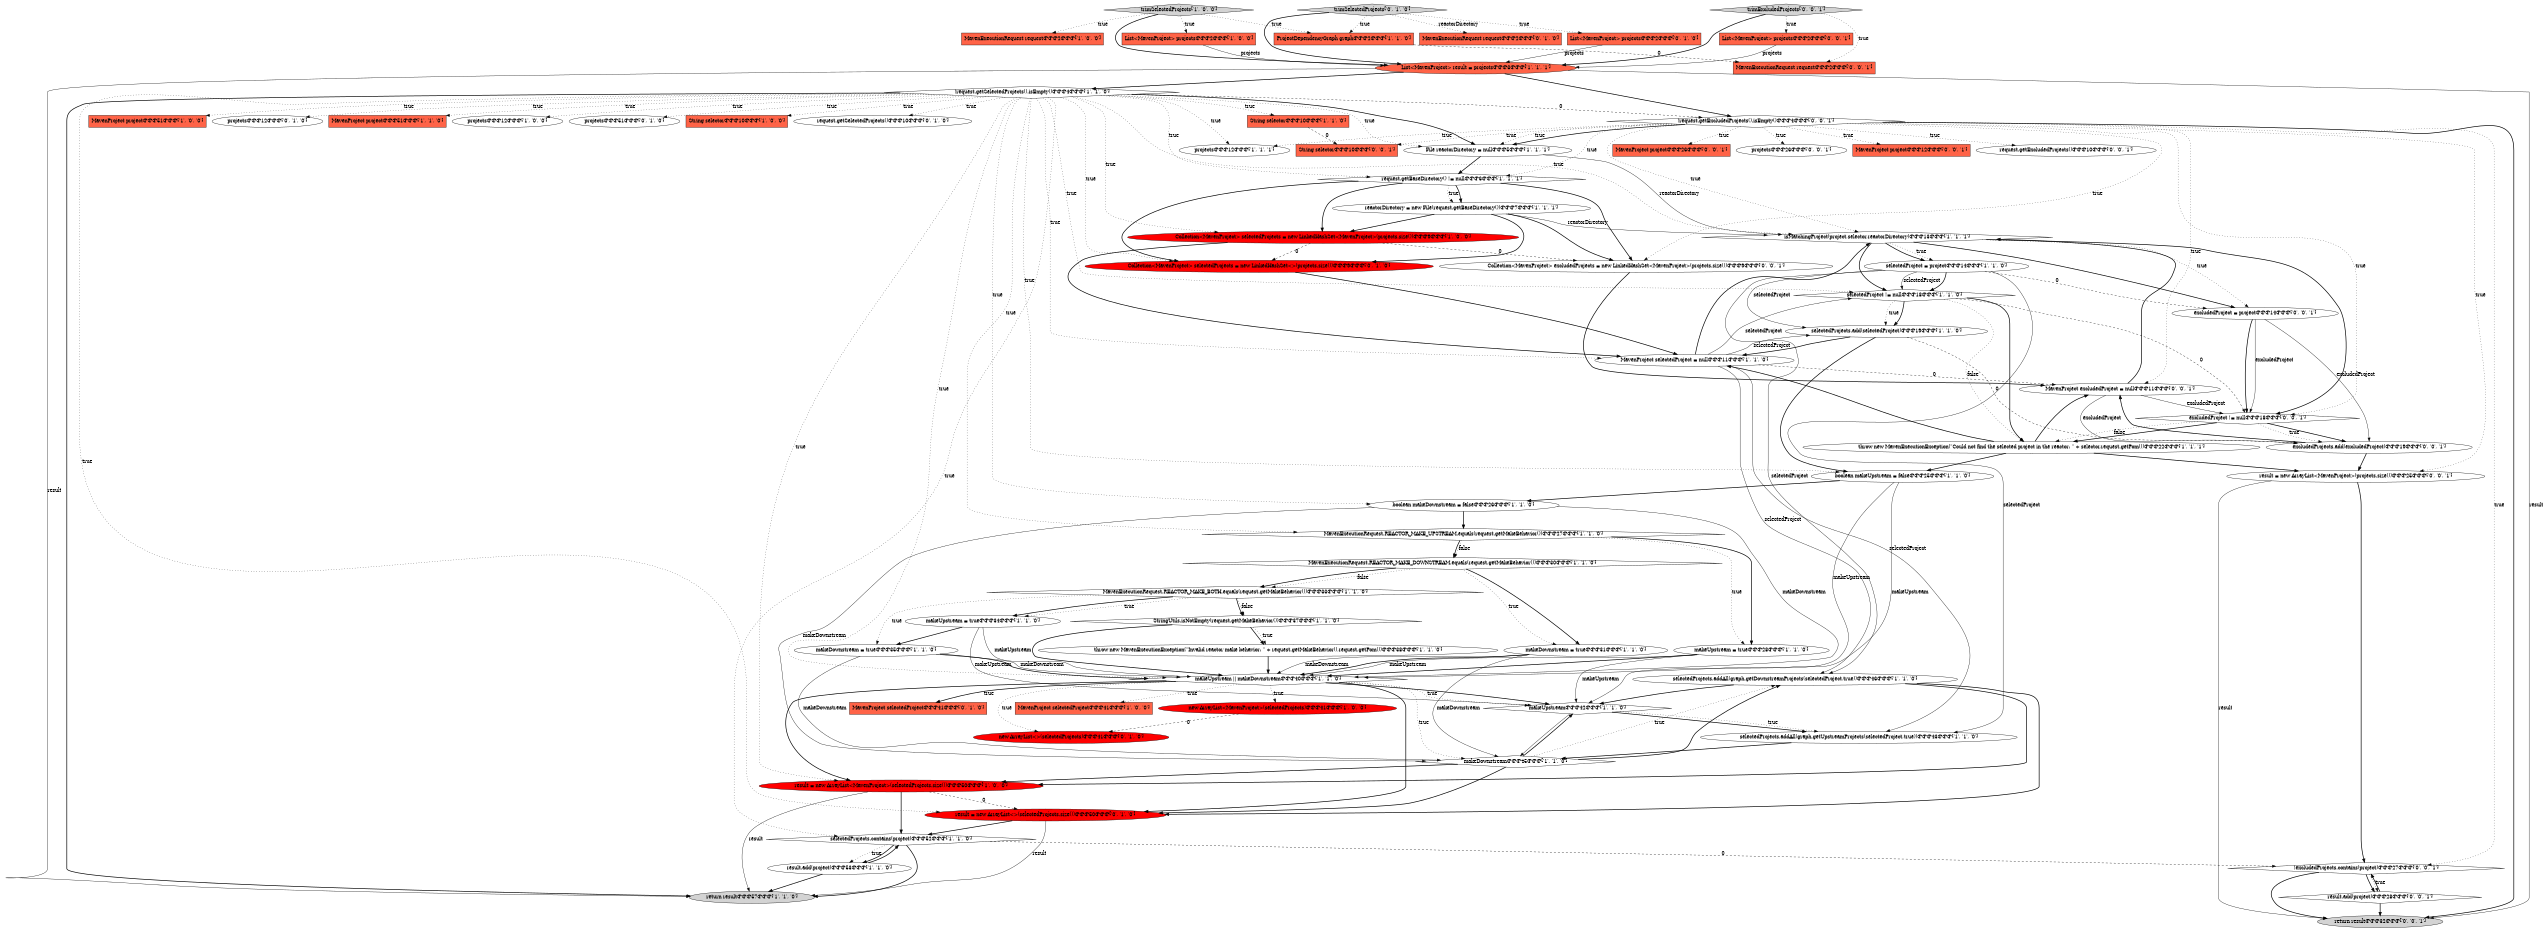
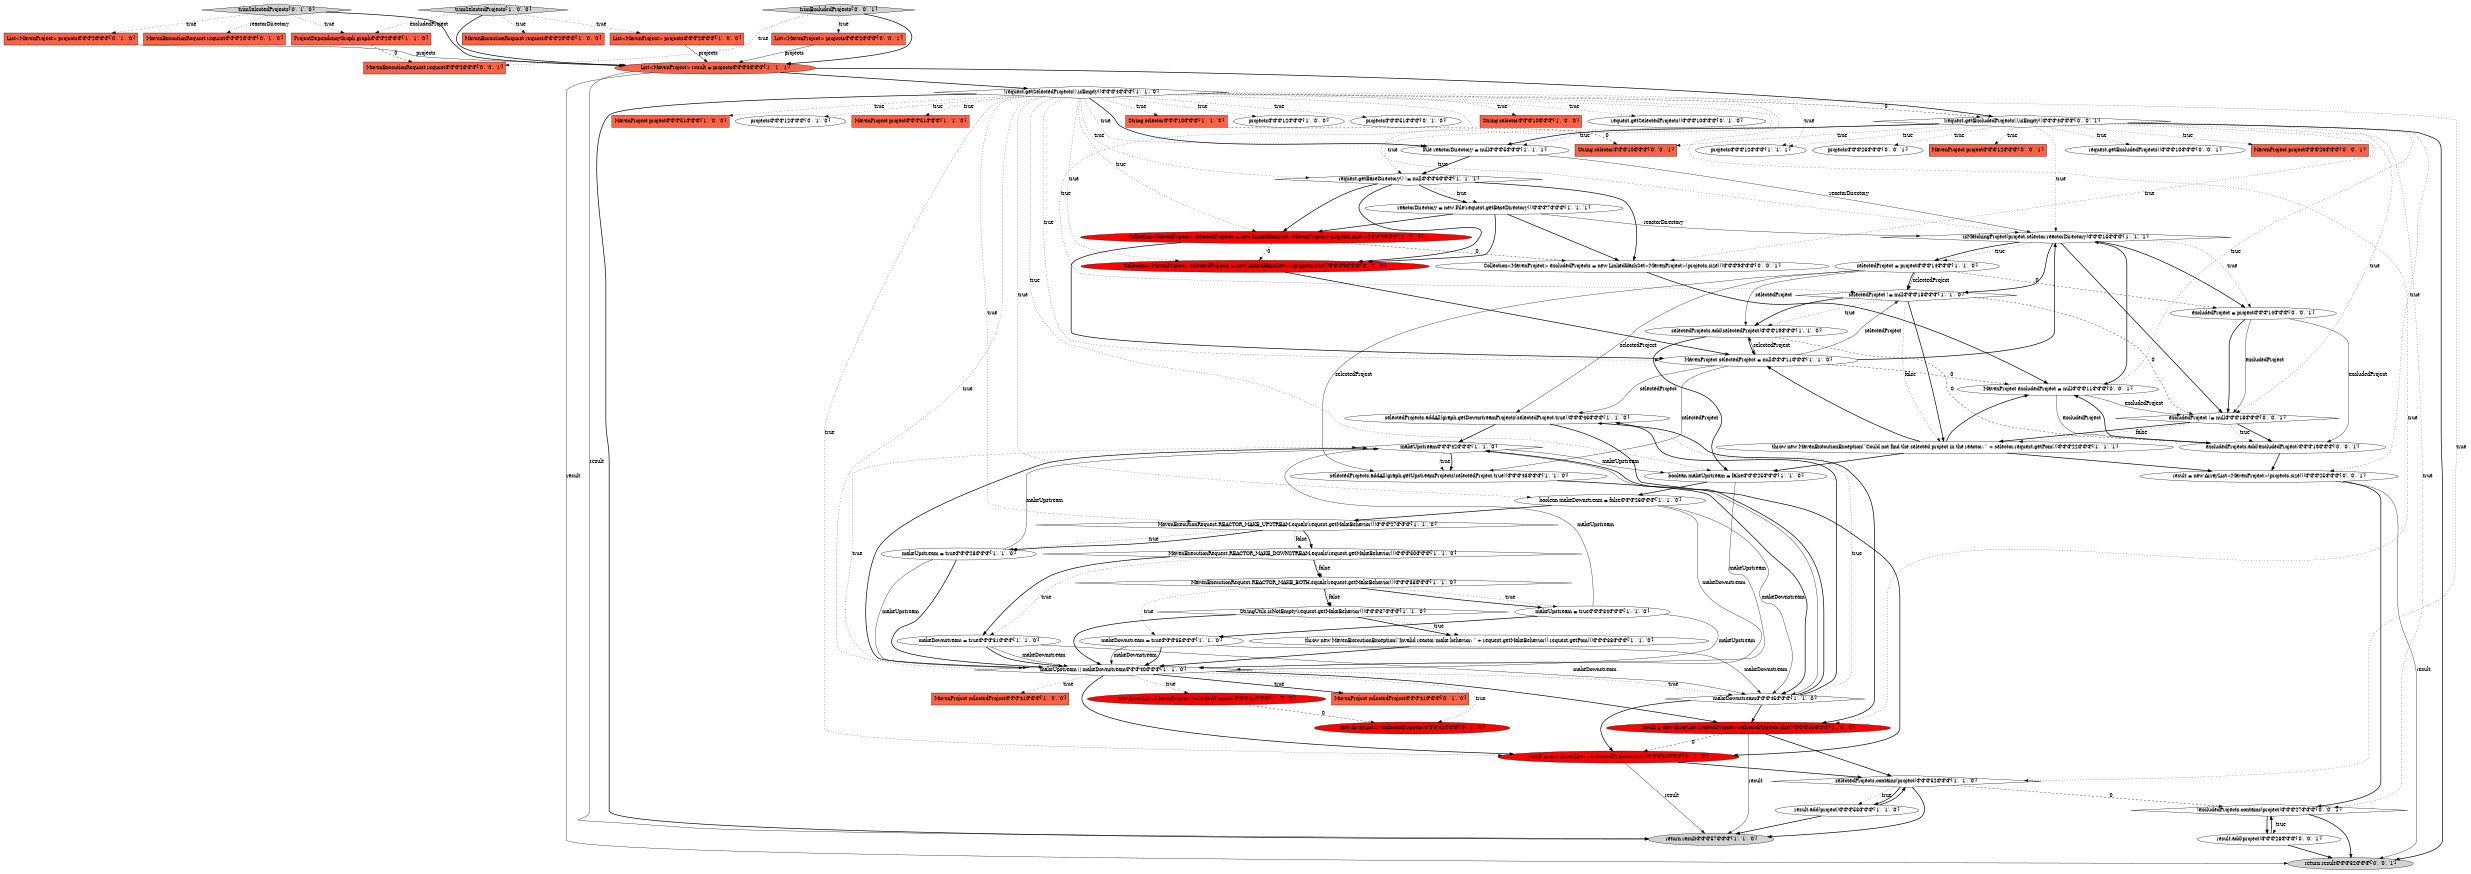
edge "trimSelectedProjects['1', '0', '0']" -> "ProjectDependencyGraph graph@@@2@@@['1', '1', '0']": label "true" -> "excludedProject"
edge "boolean makeUpstream = false@@@25@@@['1', '1', '0']" -> "makeUpstream@@@42@@@['1', '1', '0']": reversed
node "result.add(project)@@@28@@@['0', '0', '1']": shape diamond -> ellipse
